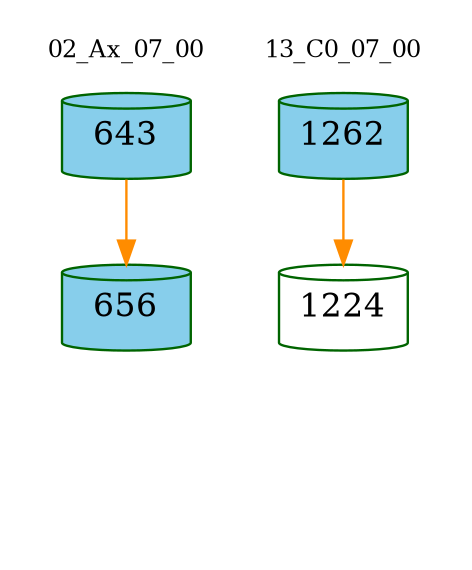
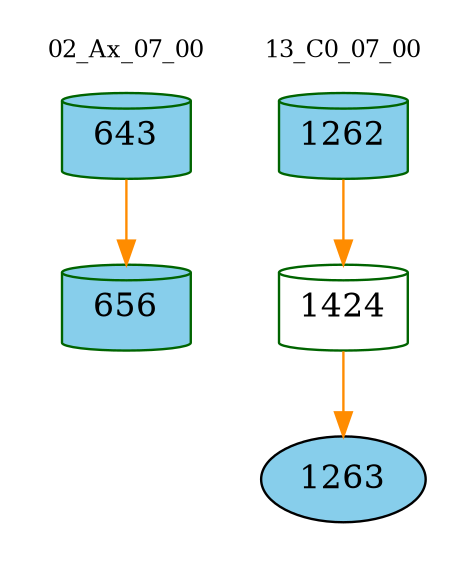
node "1224": label "1224" -> "1424"
node "1263": added
